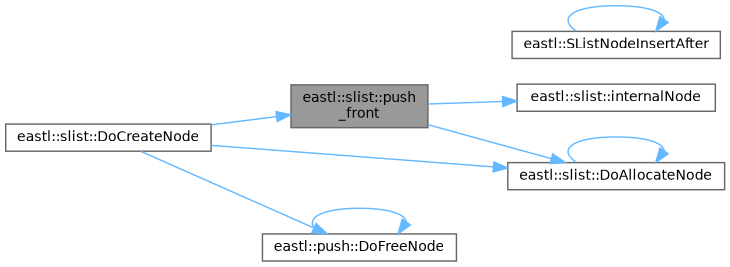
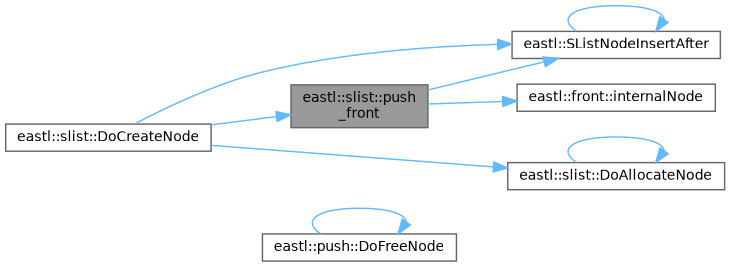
node "eastl::slist::internalNode": label "eastl::slist::internalNode" -> "eastl::front::internalNode"
edge "eastl::slist::push _front" -> "eastl::slist::DoAllocateNode": now "eastl::slist::push _front" -> "eastl::SListNodeInsertAfter"
edge "eastl::slist::DoCreateNode" -> "eastl::push::DoFreeNode": now "eastl::slist::DoCreateNode" -> "eastl::SListNodeInsertAfter"
